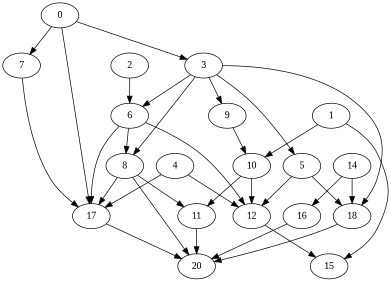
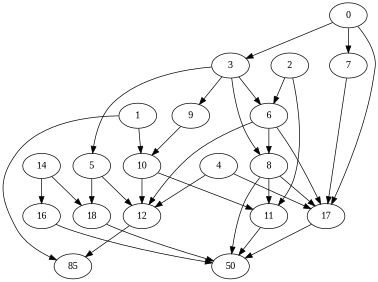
edge "3" -> "18": removed
edge "2" -> "11": added
node "20": label "20" -> "50"
node "15": label "15" -> "85"
